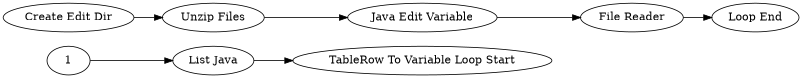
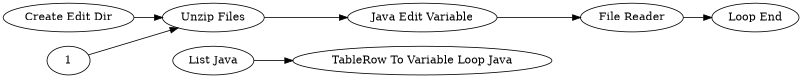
edge "1" -> "List Java": now "1" -> "Unzip Files"
node "TableRow To Variable Loop Start": label "TableRow To Variable Loop Start" -> "TableRow To Variable Loop Java"
